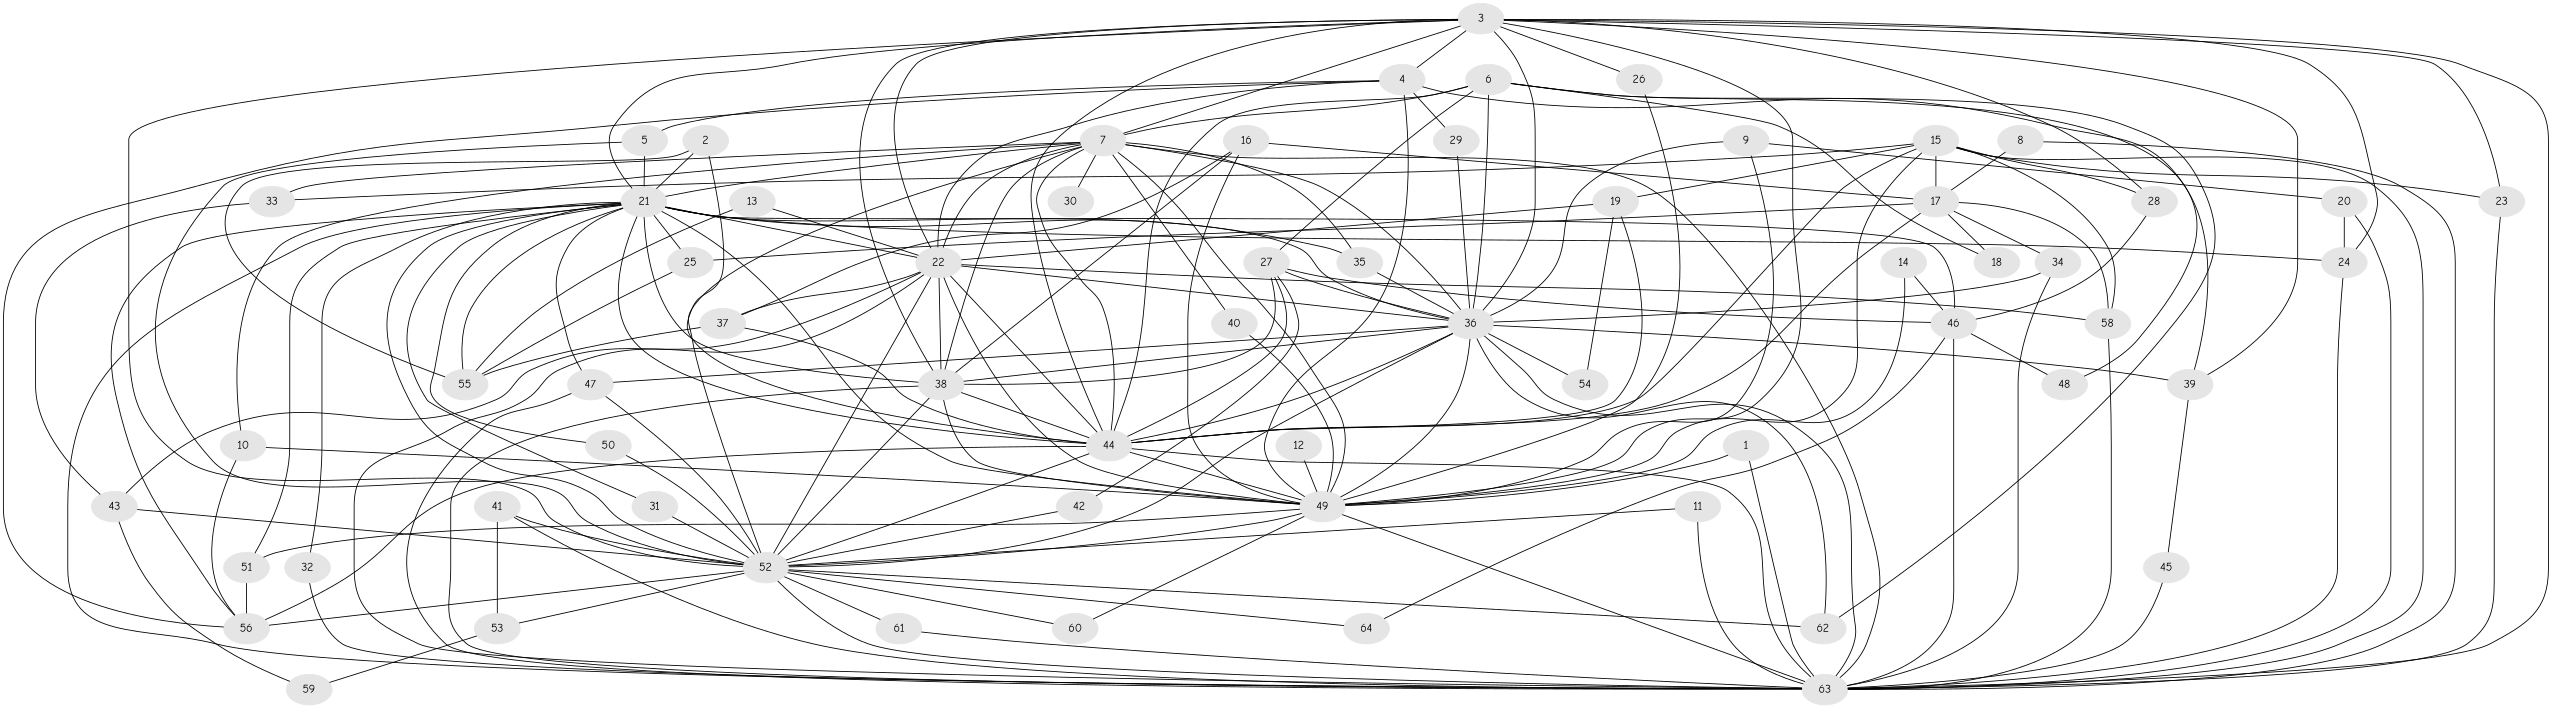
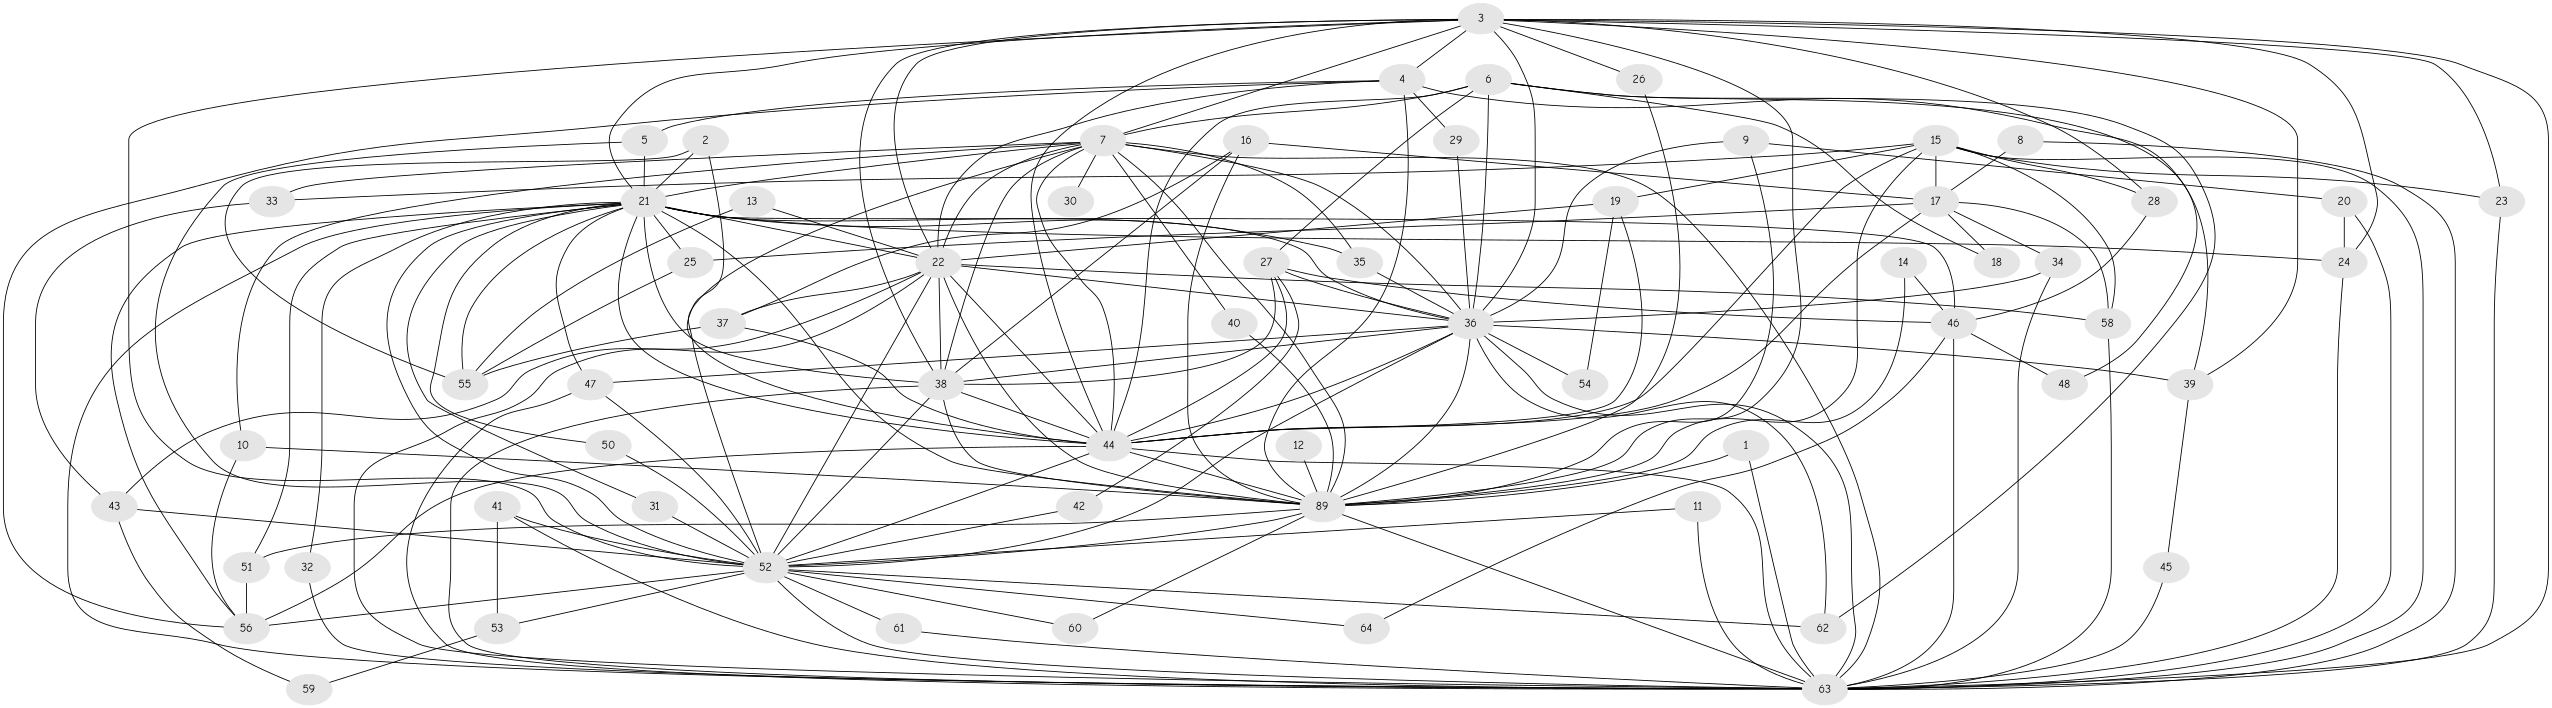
node "49": label "49" -> "89"
